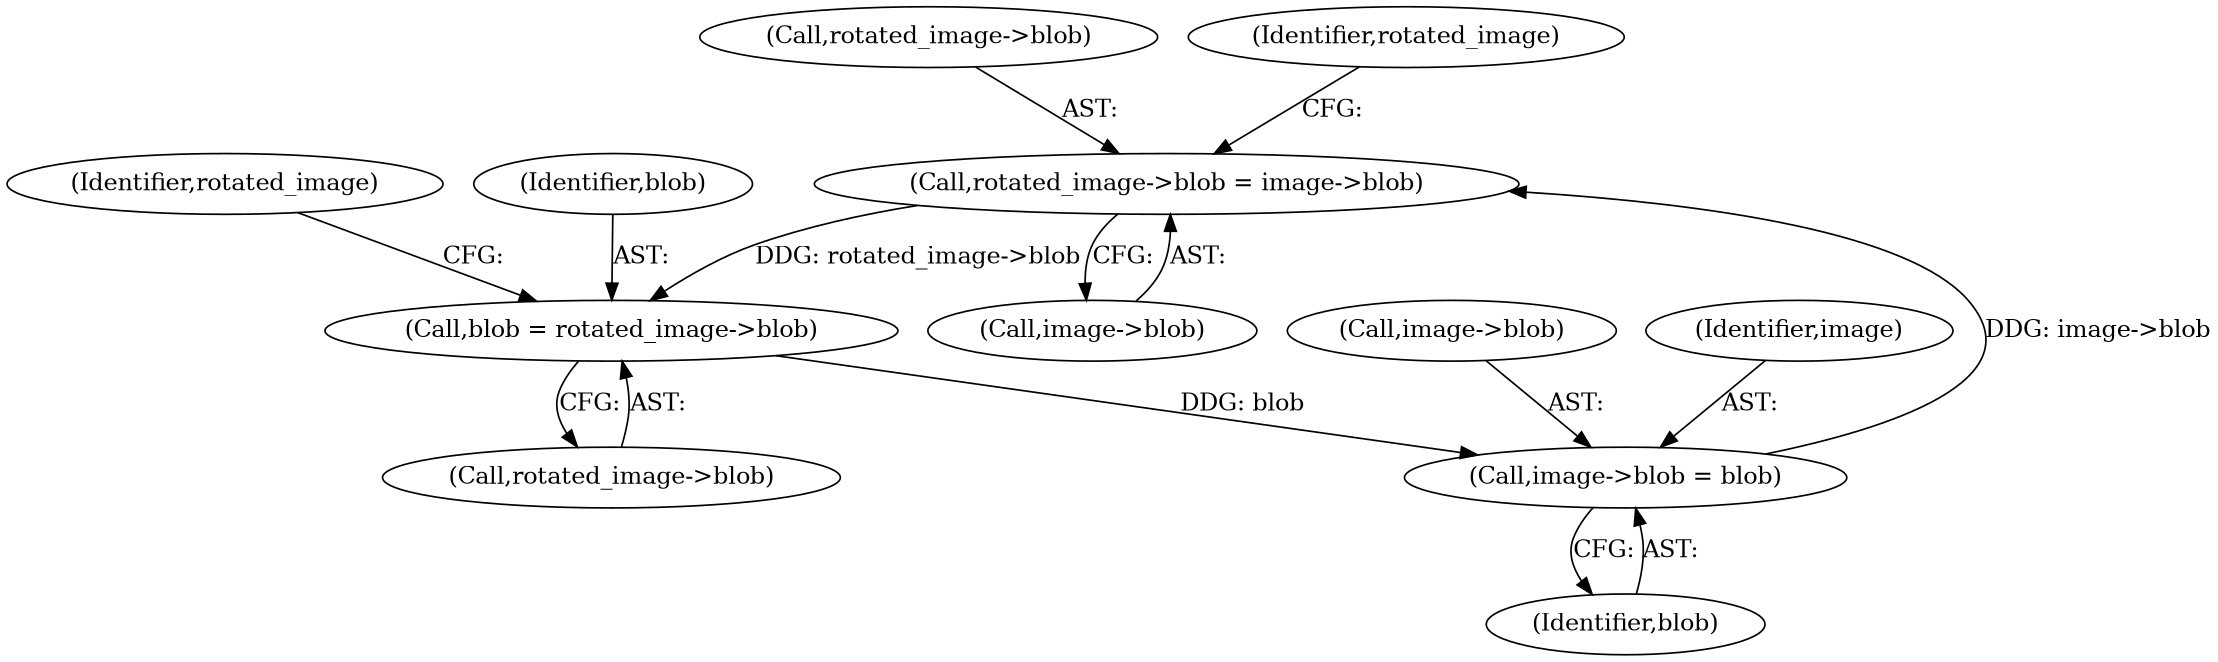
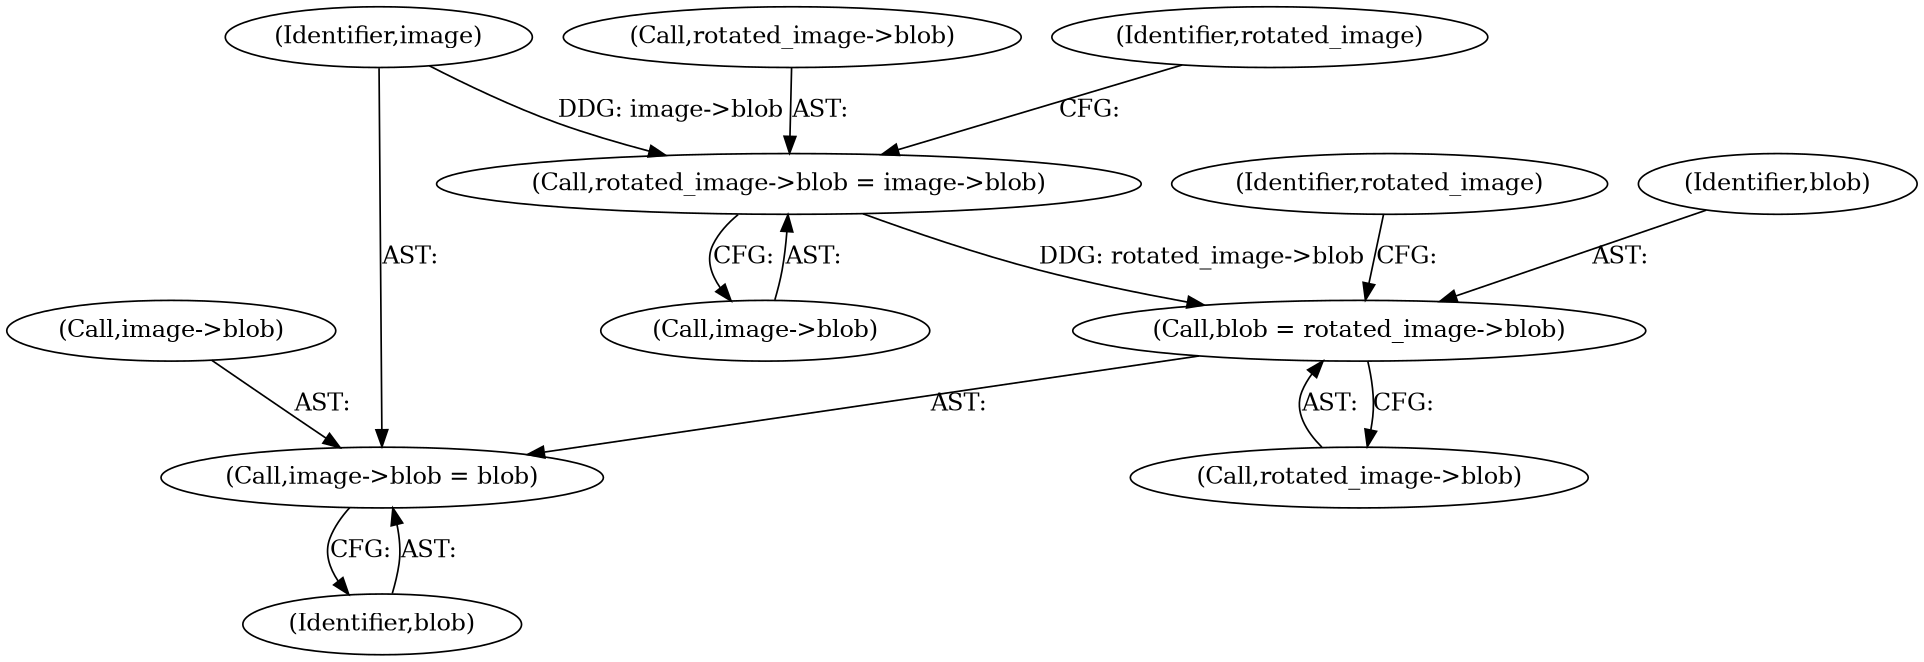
edge "(Call,image->blob = blob)" -> "(Call,rotated_image->blob = image->blob)": now "(Identifier,image)" -> "(Call,rotated_image->blob = image->blob)"
edge "(Call,blob = rotated_image->blob)" -> "(Call,image->blob = blob)": label "DDG: blob" -> "AST: "
